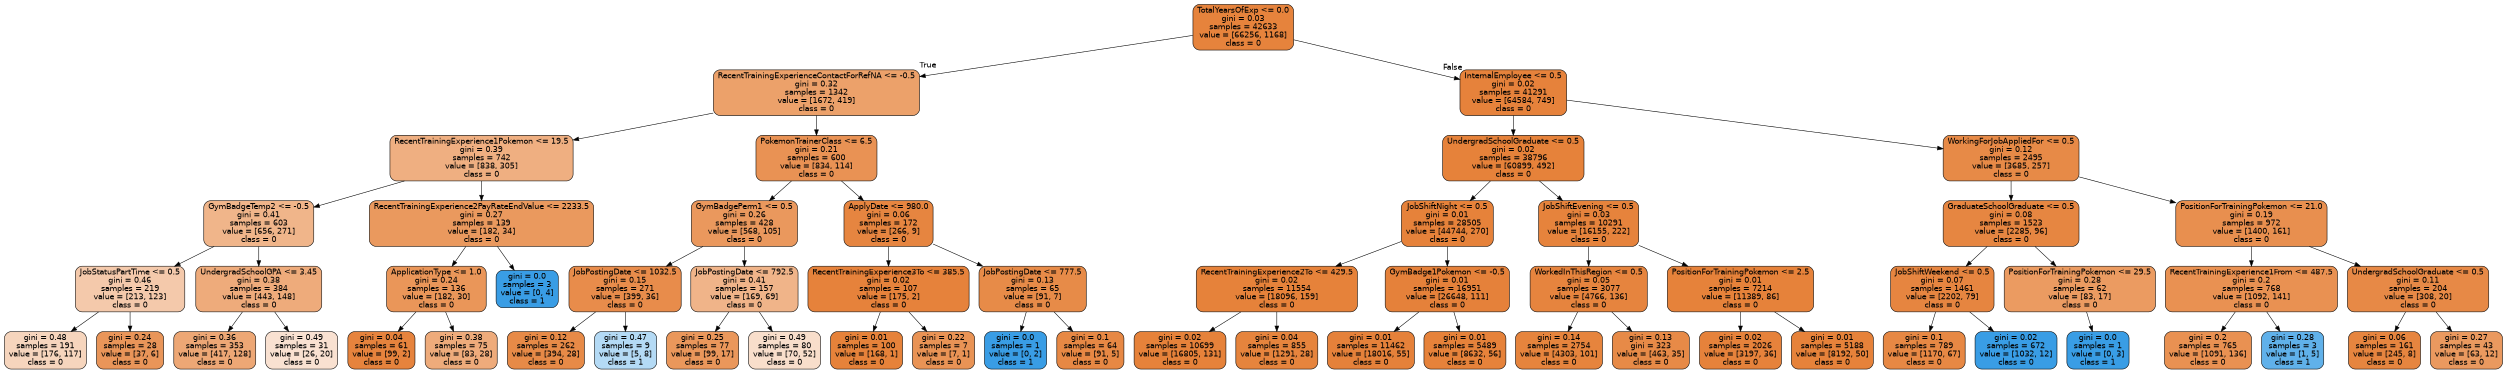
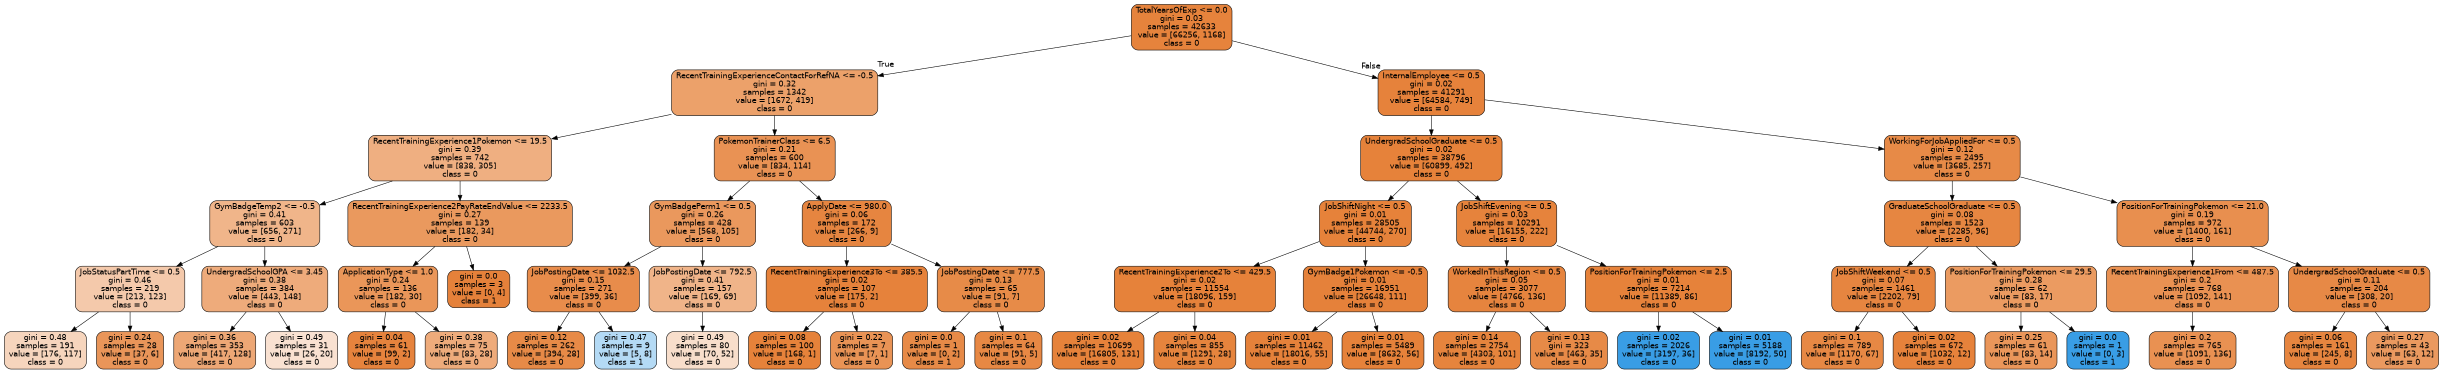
node "gini = 0.0 samples = 3 value = [0, 4] class = 1": fillcolor #399de5ff -> #e58139fe
node "gini = 0.25 samples = 77 value = [99, 17] class = 0": removed
node "gini = 0.01 samples = 100 value = [168, 1] class = 0": label "gini = 0.01 samples = 100 value = [168, 1] class = 0" -> "gini = 0.08 samples = 100 value = [168, 1] class = 0"
node "gini = 0.0 samples = 1 value = [0, 2] class = 1": fillcolor #399de5ff -> #e58139ed
node "gini = 0.02 samples = 2026 value = [3197, 36] class = 0": fillcolor #e58139fc -> #399de5ff
node "gini = 0.01 samples = 5188 value = [8192, 50] class = 0": fillcolor #e58139fd -> #399de5ff
node "gini = 0.02 samples = 672 value = [1032, 12] class = 0": fillcolor #399de5ff -> #e58139fc
node "gini = 0.25 samples = 61 value = [83, 14] class = 0": added
node "gini = 0.28 samples = 3 value = [1, 5] class = 1": removed
